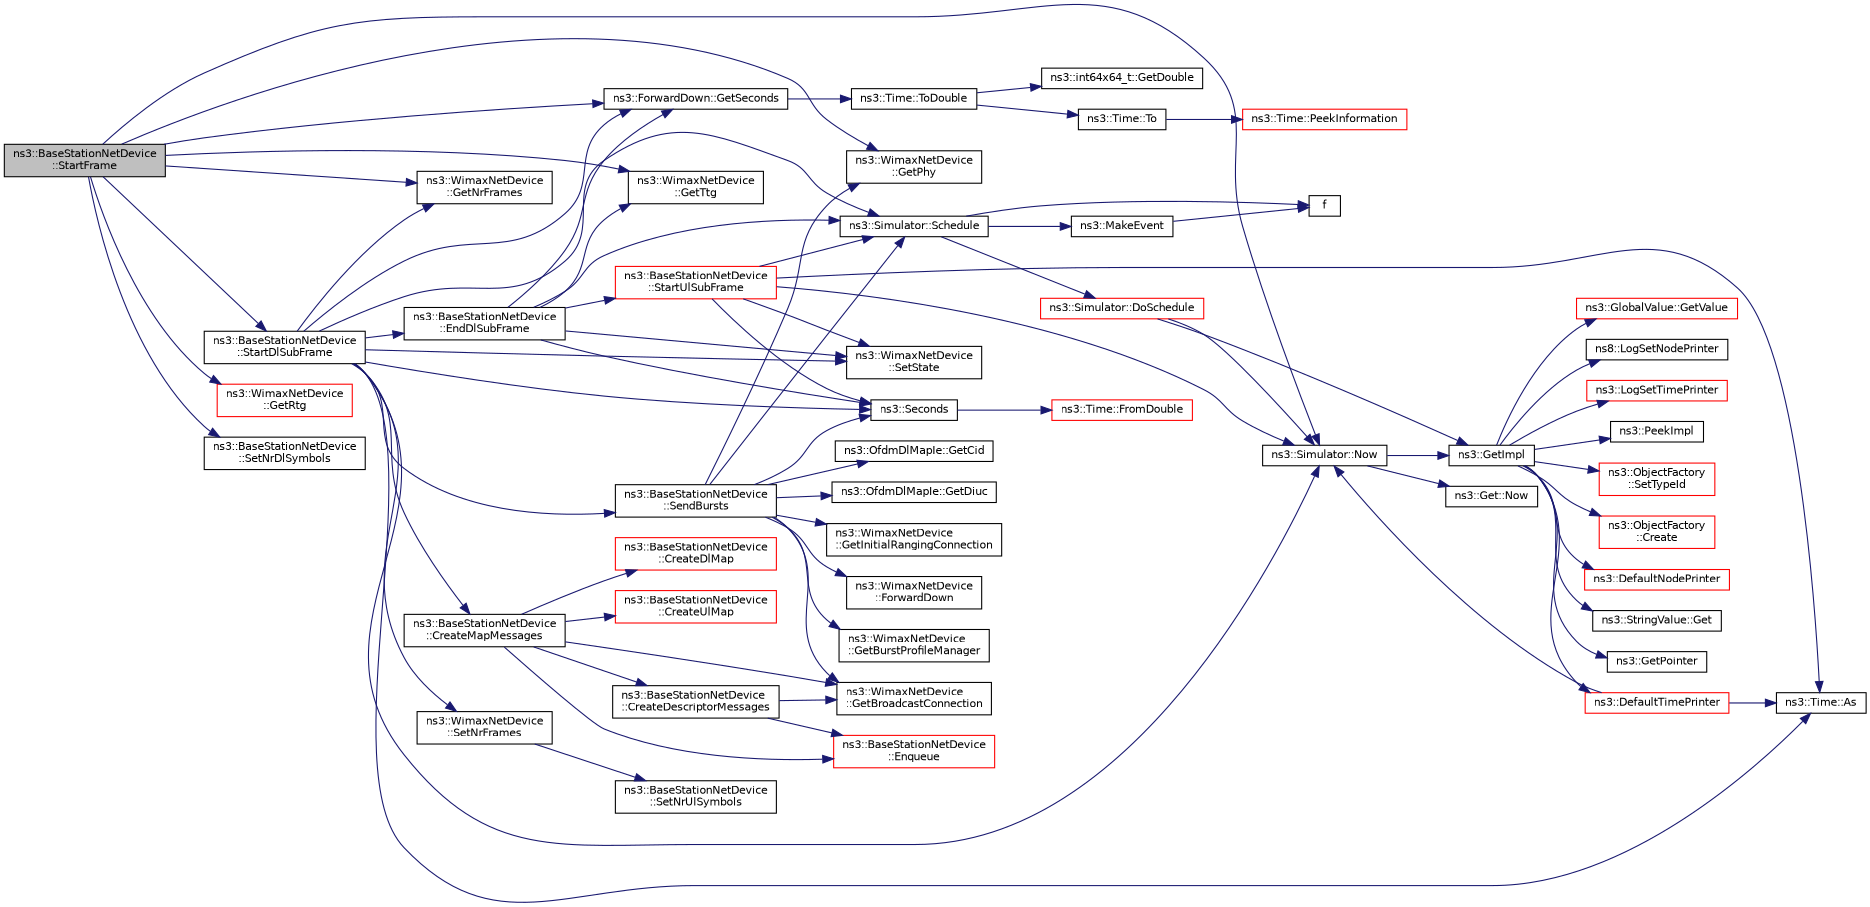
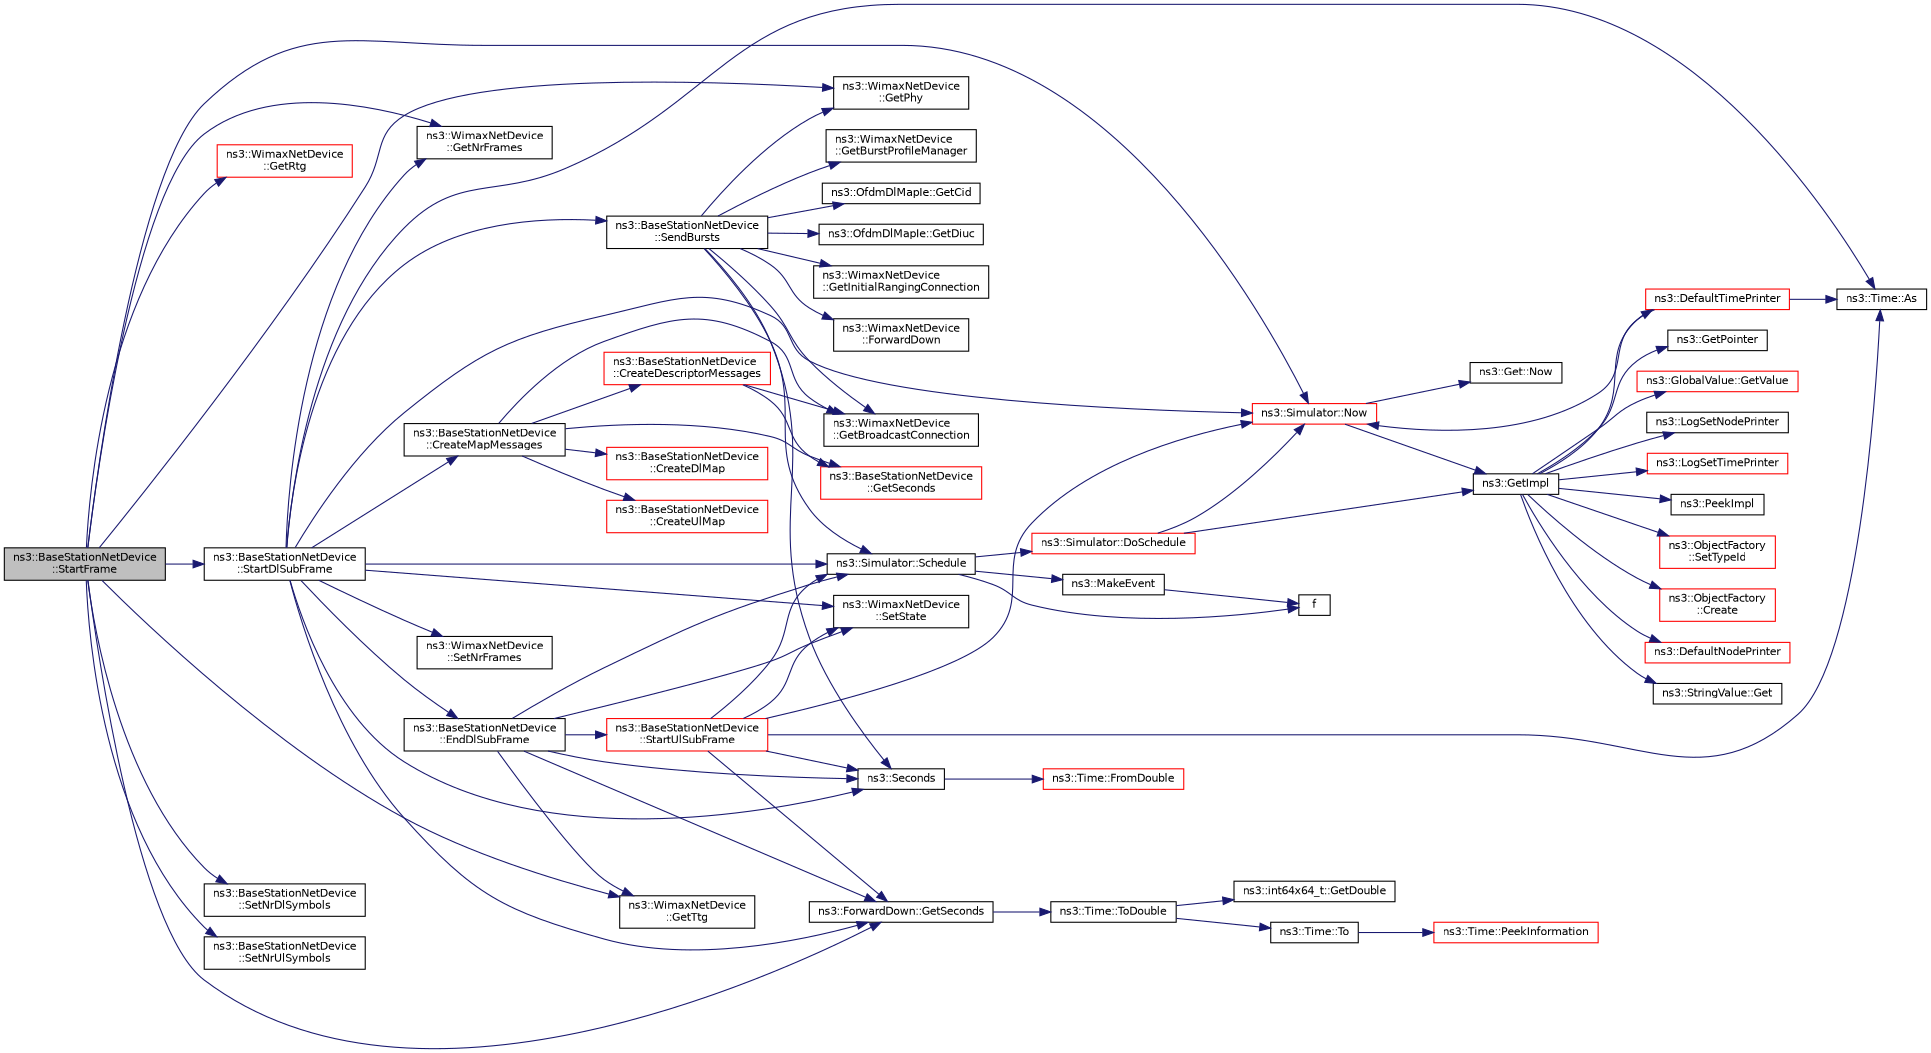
node "ns8::LogSetNodePrinter": label "ns8::LogSetNodePrinter" -> "ns3::LogSetNodePrinter"
node "ns3::Simulator::Now": color black -> red
node "ns3::BaseStationNetDevice ::CreateDescriptorMessages": color black -> red
node "ns3::BaseStationNetDevice ::Enqueue": label "ns3::BaseStationNetDevice ::Enqueue" -> "ns3::BaseStationNetDevice ::GetSeconds"
edge "ns3::WimaxNetDevice ::SetNrFrames" -> "ns3::BaseStationNetDevice ::SetNrUlSymbols": now "ns3::BaseStationNetDevice ::StartFrame" -> "ns3::BaseStationNetDevice ::SetNrUlSymbols"
edge "ns3::BaseStationNetDevice ::StartUlSubFrame" -> "ns3::ForwardDown::GetSeconds": added
